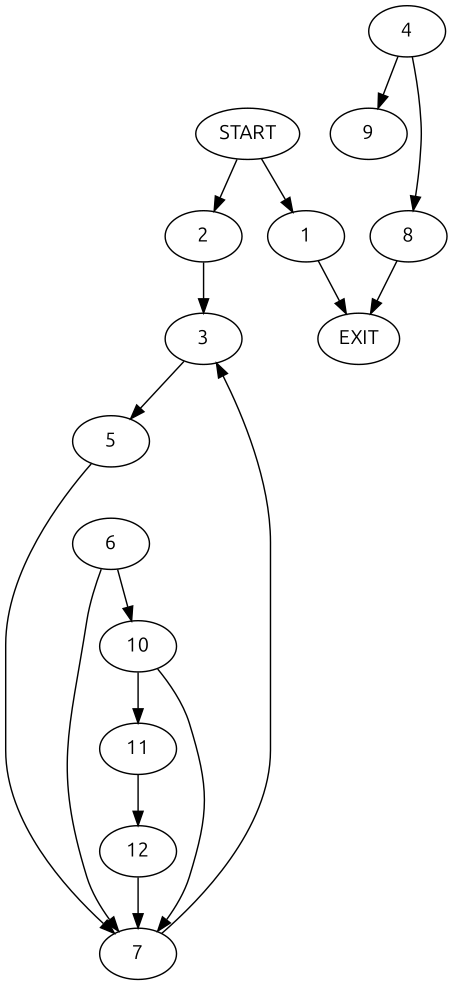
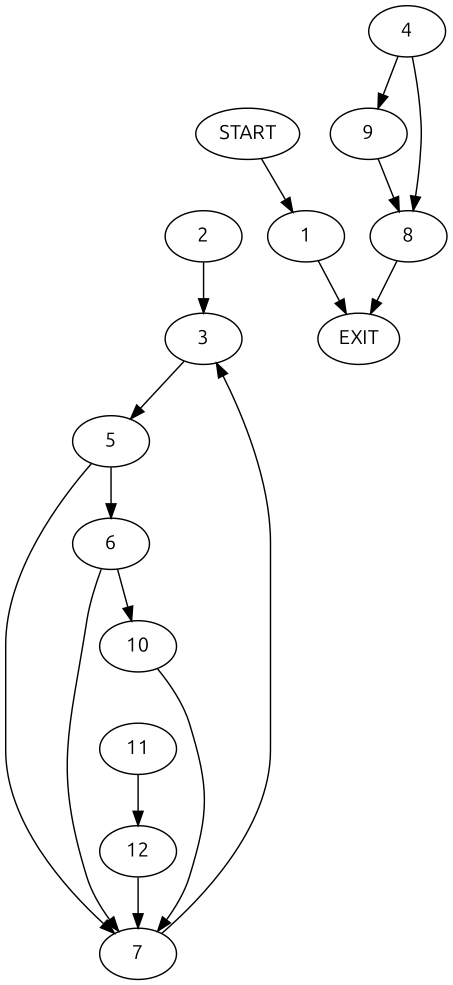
edge "9" -> "8": added
edge "START" -> "2": removed
edge "5" -> "6": added
edge "10" -> "11": removed
